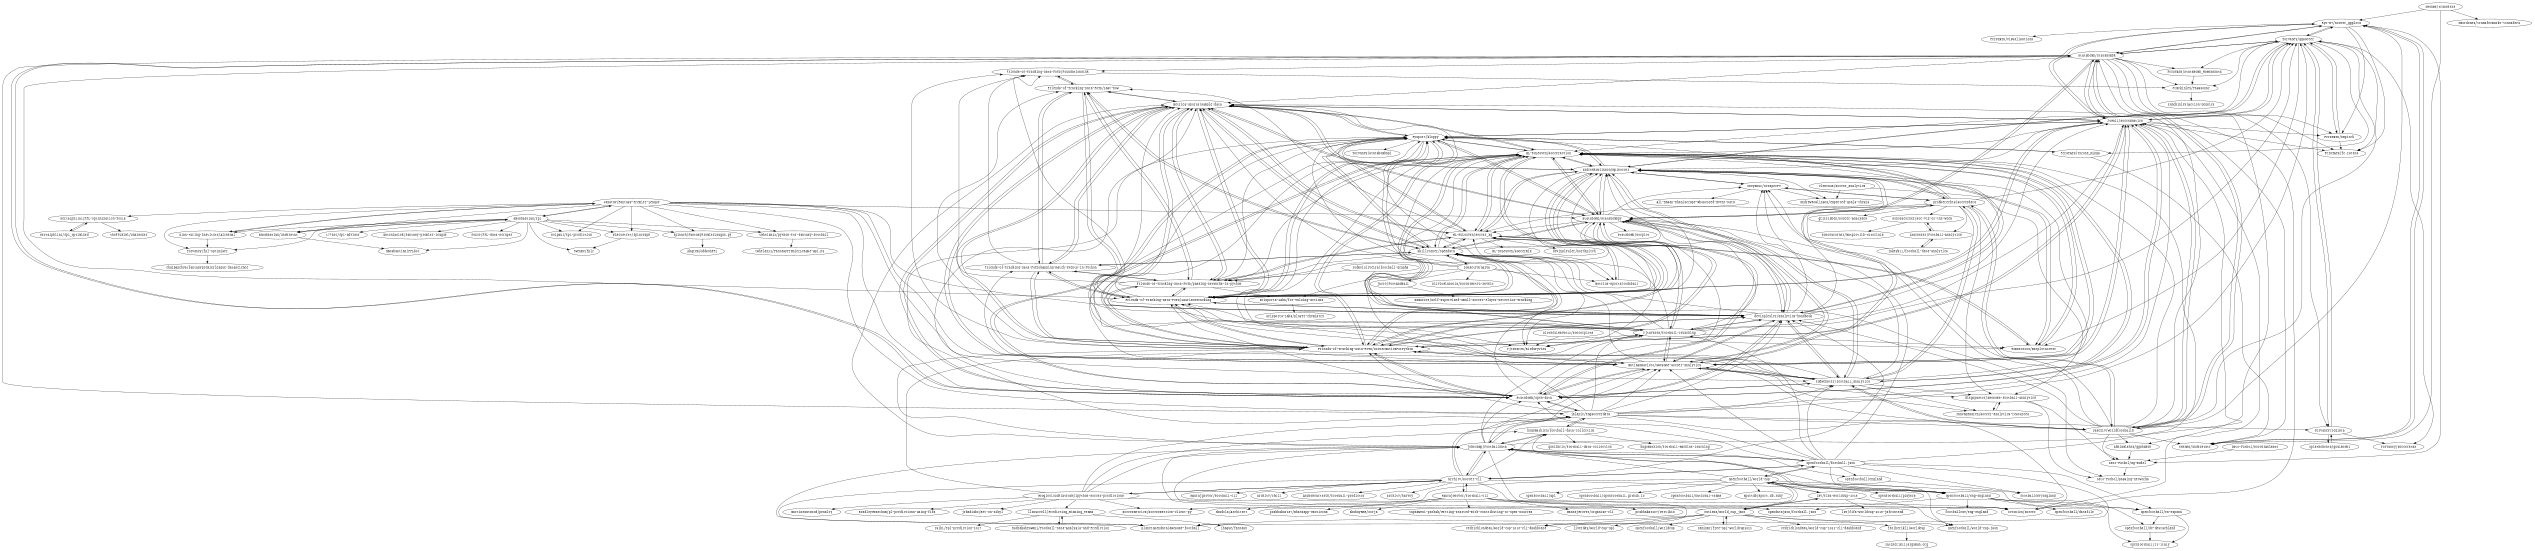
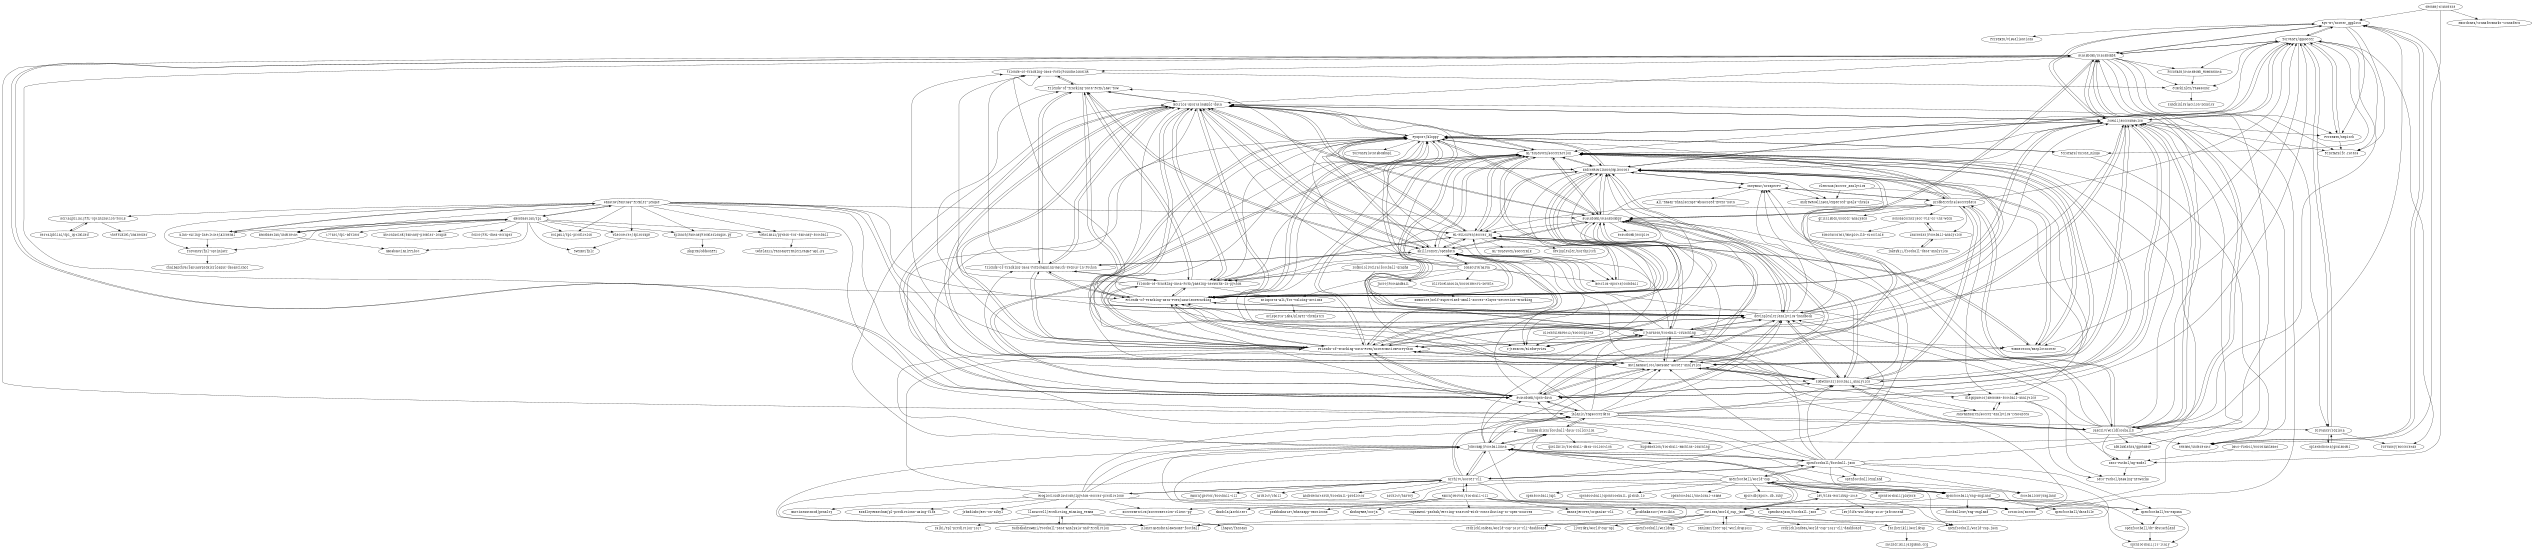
node "SciSports-Labs/fot-valuing-actions": label "SciSports-Labs/fot-valuing-actions" -> "SciSports-Ali/fot-valuing-actions"
